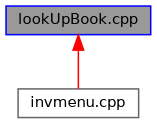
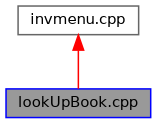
edge "invmenu.cpp" -> "lookUpBook.cpp": reversed
